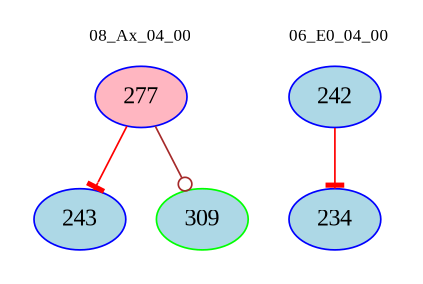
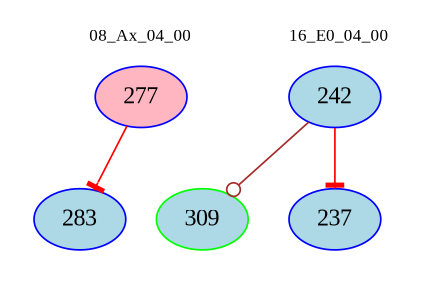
cluster "06_E0_04_00": label "06_E0_04_00" -> "16_E0_04_00"
edge "277" -> "309": now "242" -> "309"
node "243": label "243" -> "283"
node "234": label "234" -> "237"
